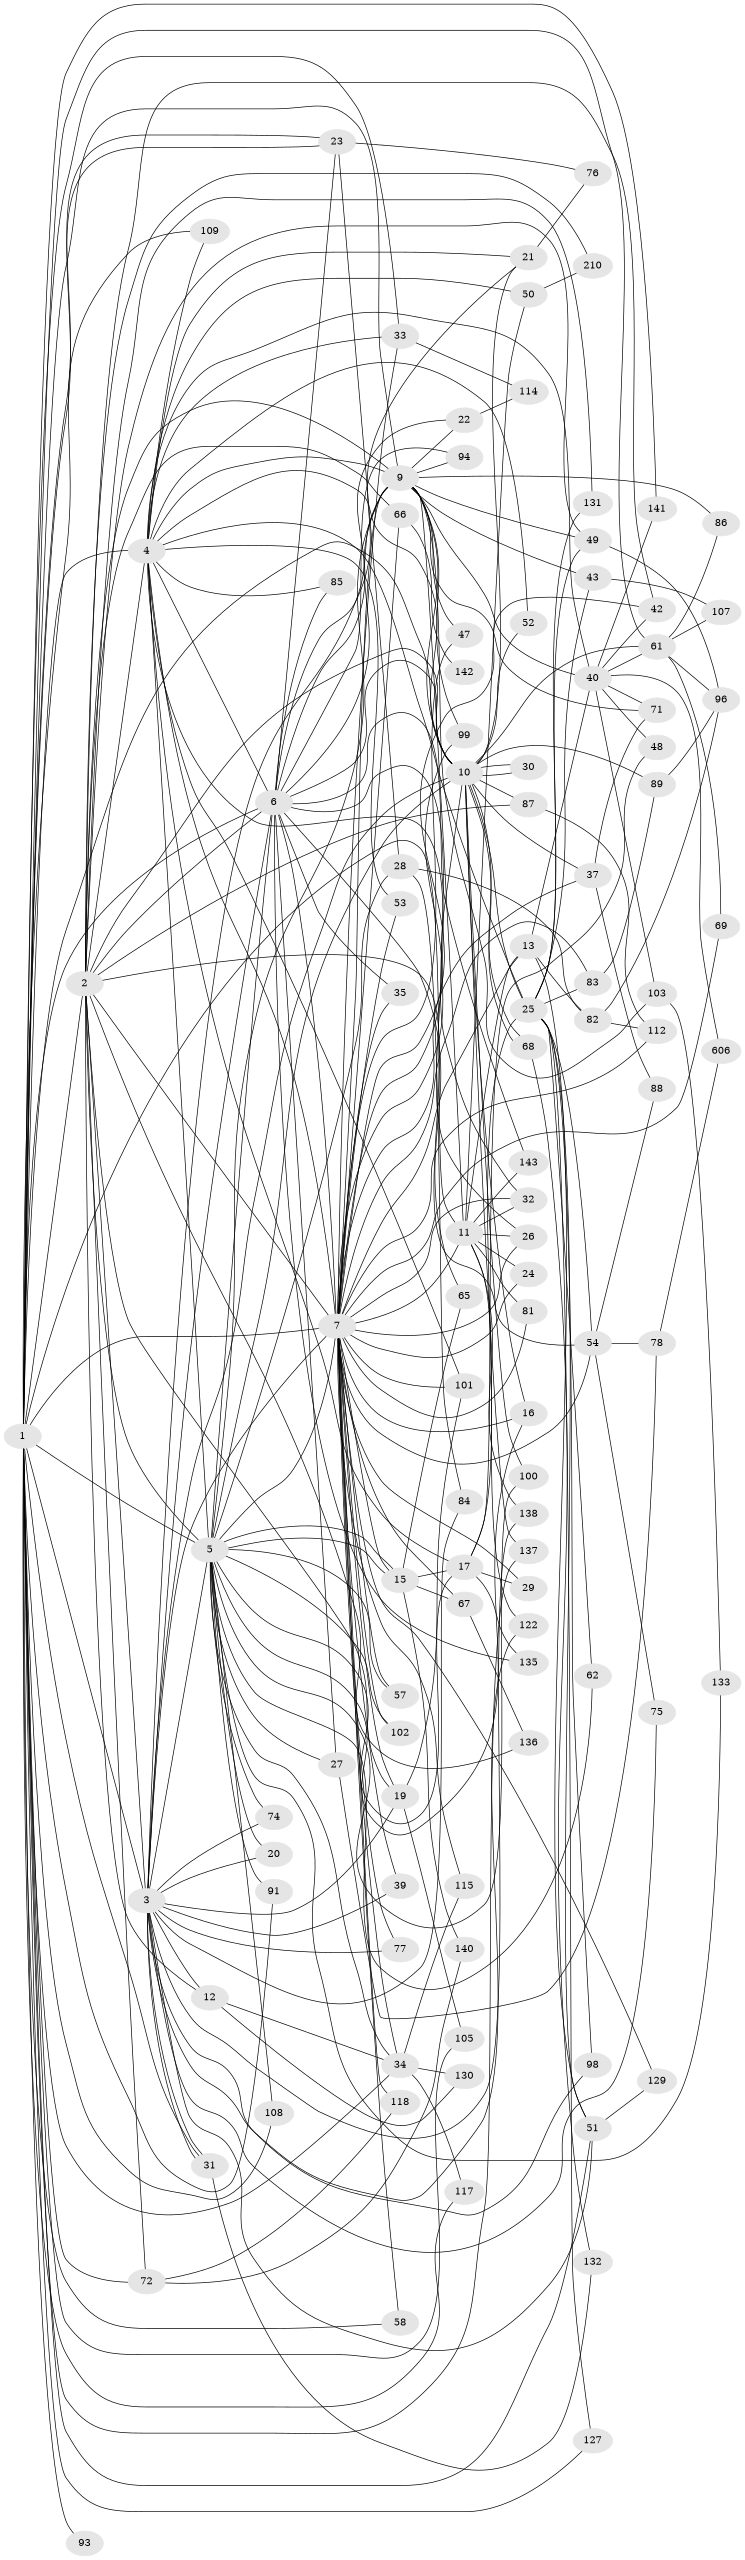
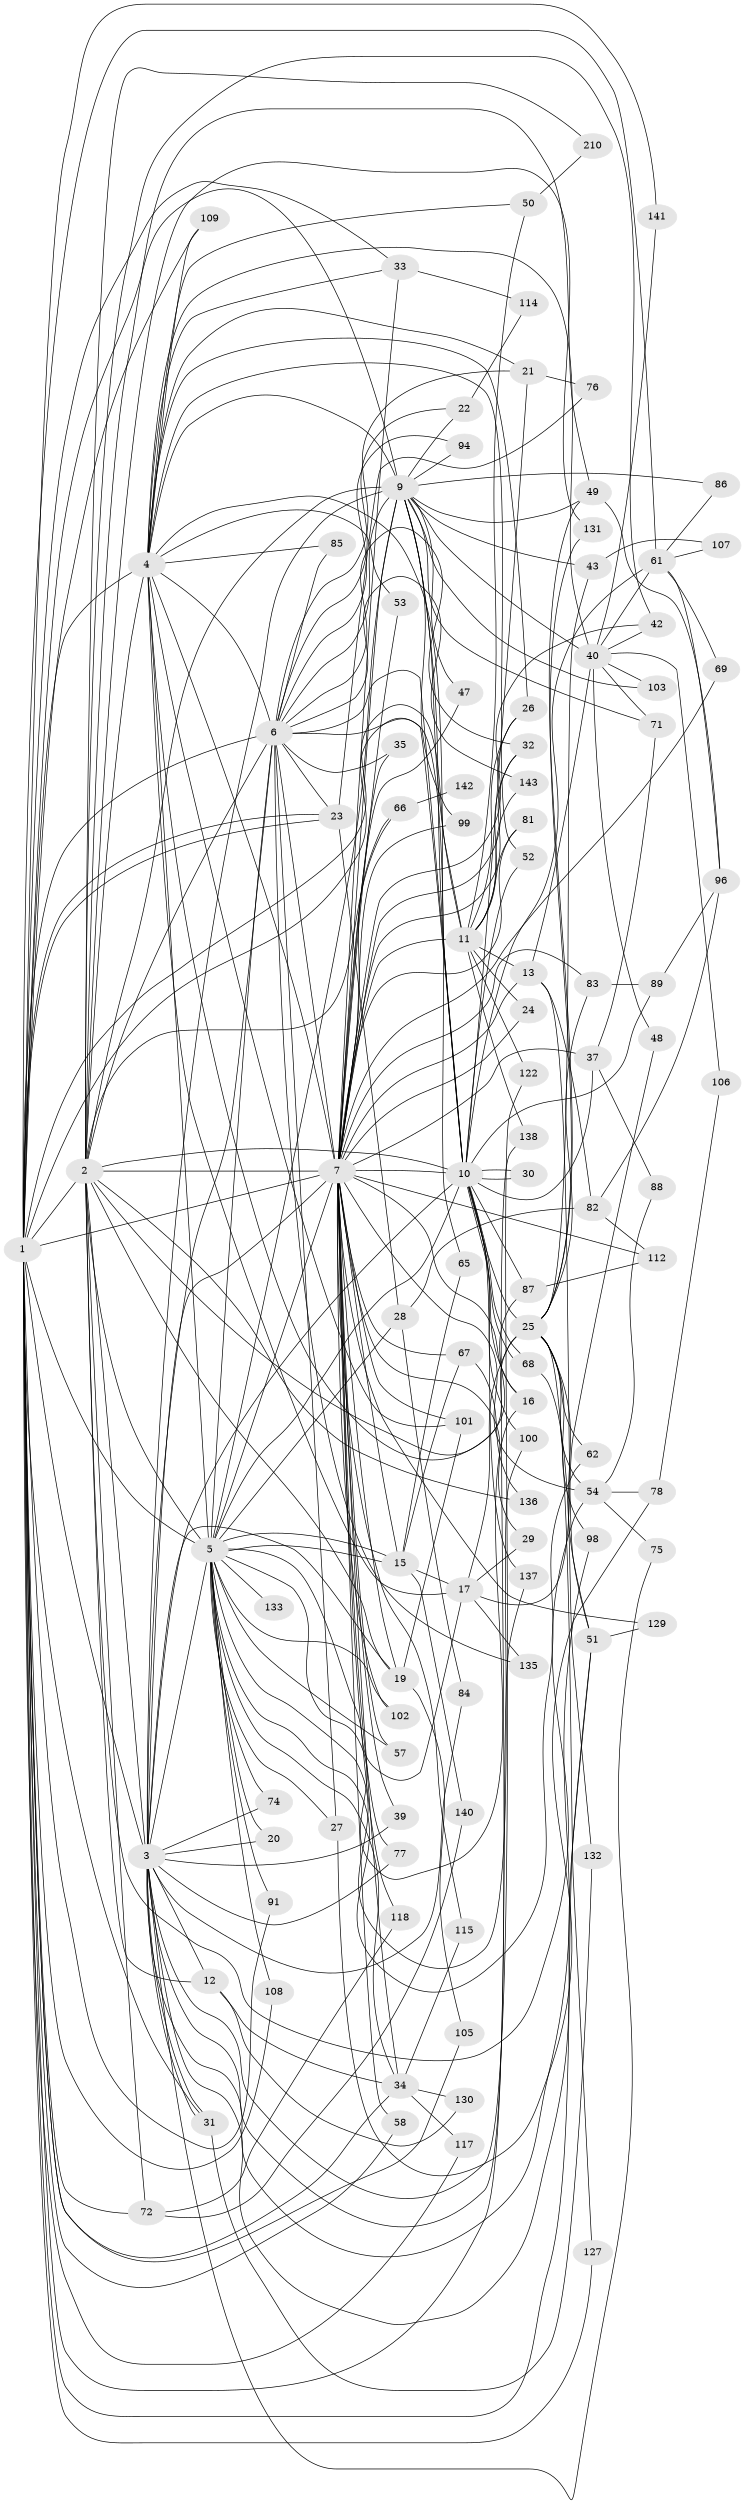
node "606": label "606" -> "106"
edge "103" -- "133": removed
node "93": removed
